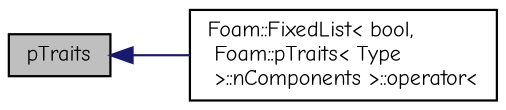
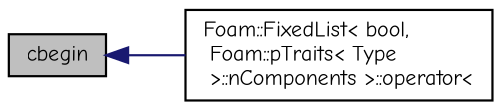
node "pTraits": label "pTraits" -> "cbegin"
